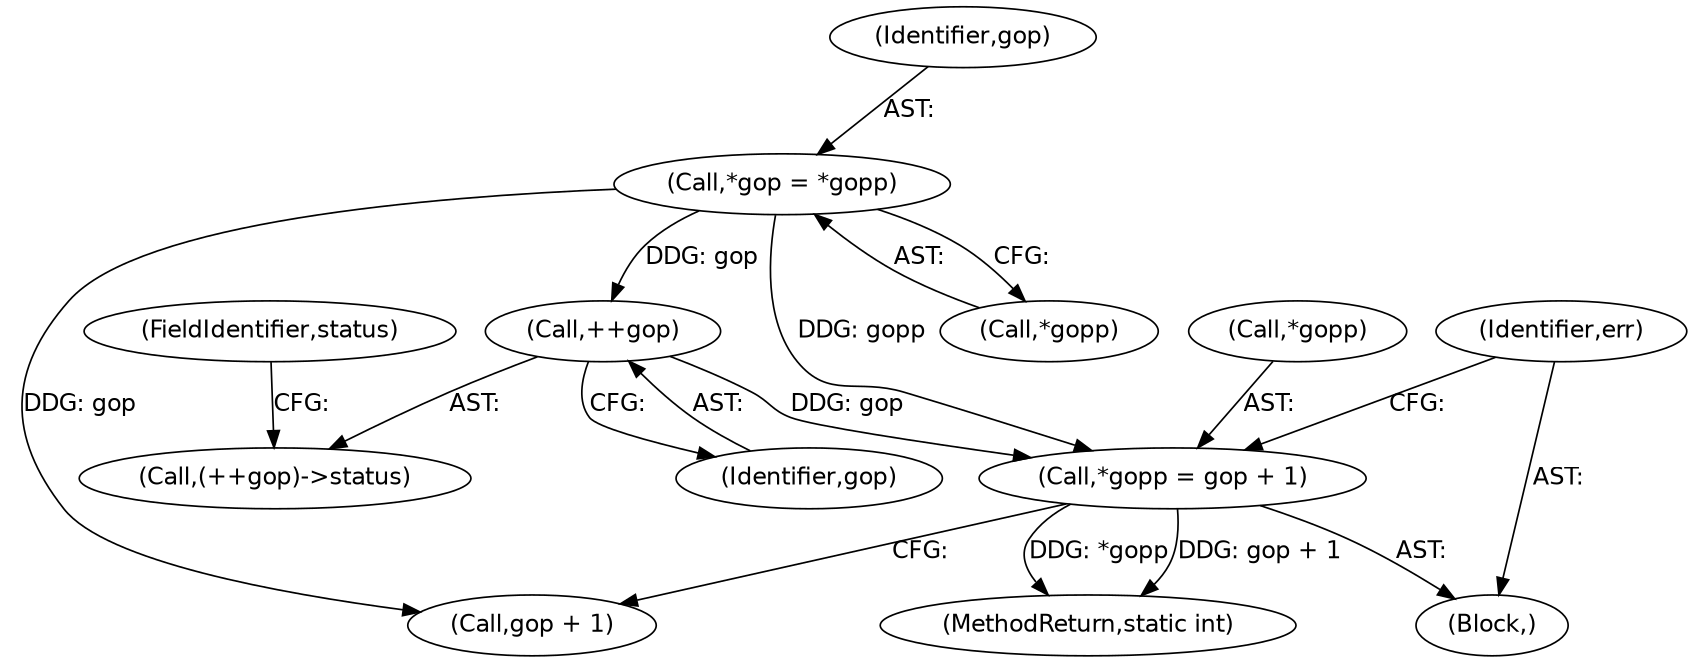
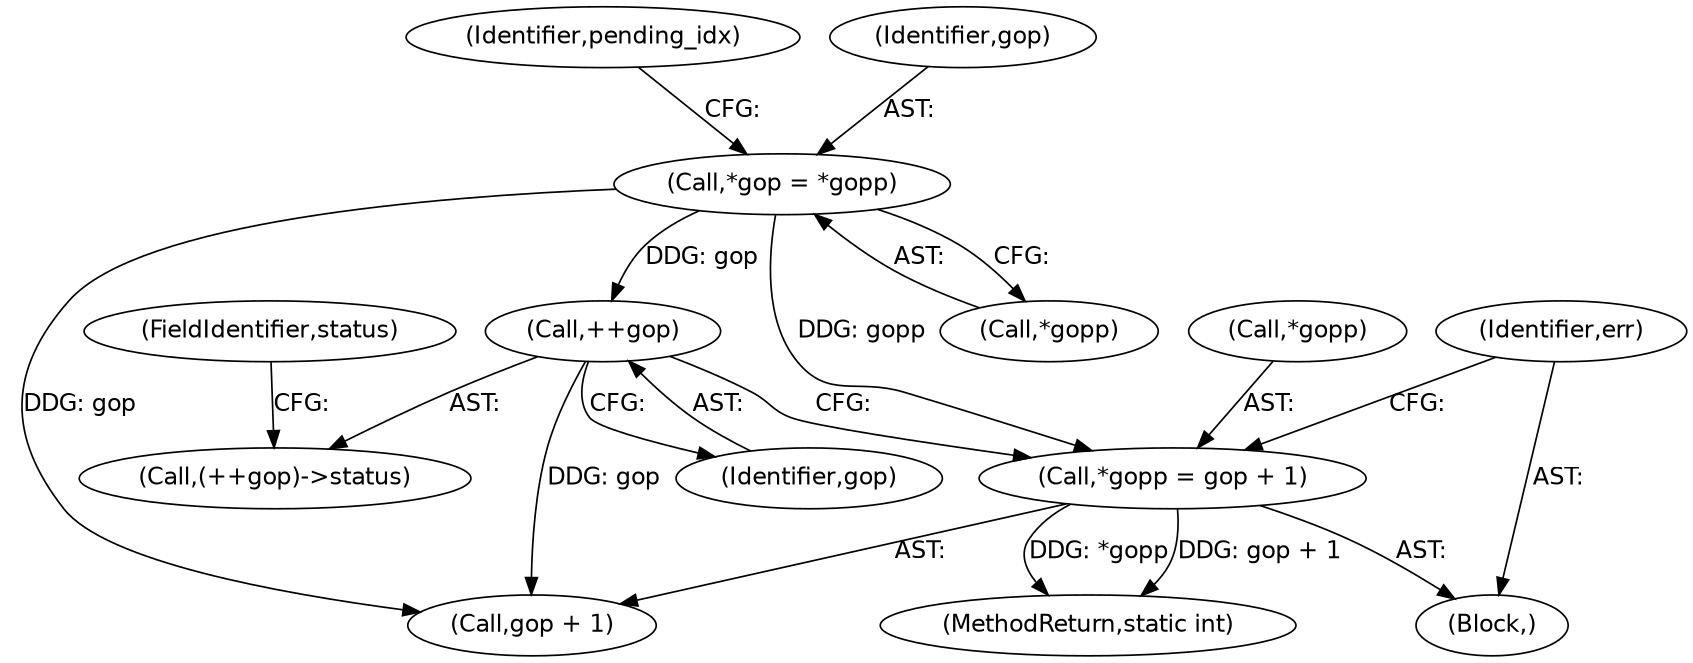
node "(Identifier,pending_idx)": added
edge "(Call,++gop)" -> "(Call,*gopp = gop + 1)": label "DDG: gop" -> "CFG: "
edge "(Call,++gop)" -> "(Call,gop + 1)": added, label "DDG: gop"
edge "(Call,*gopp = gop + 1)" -> "(Call,gop + 1)": label "CFG: " -> "AST: "
